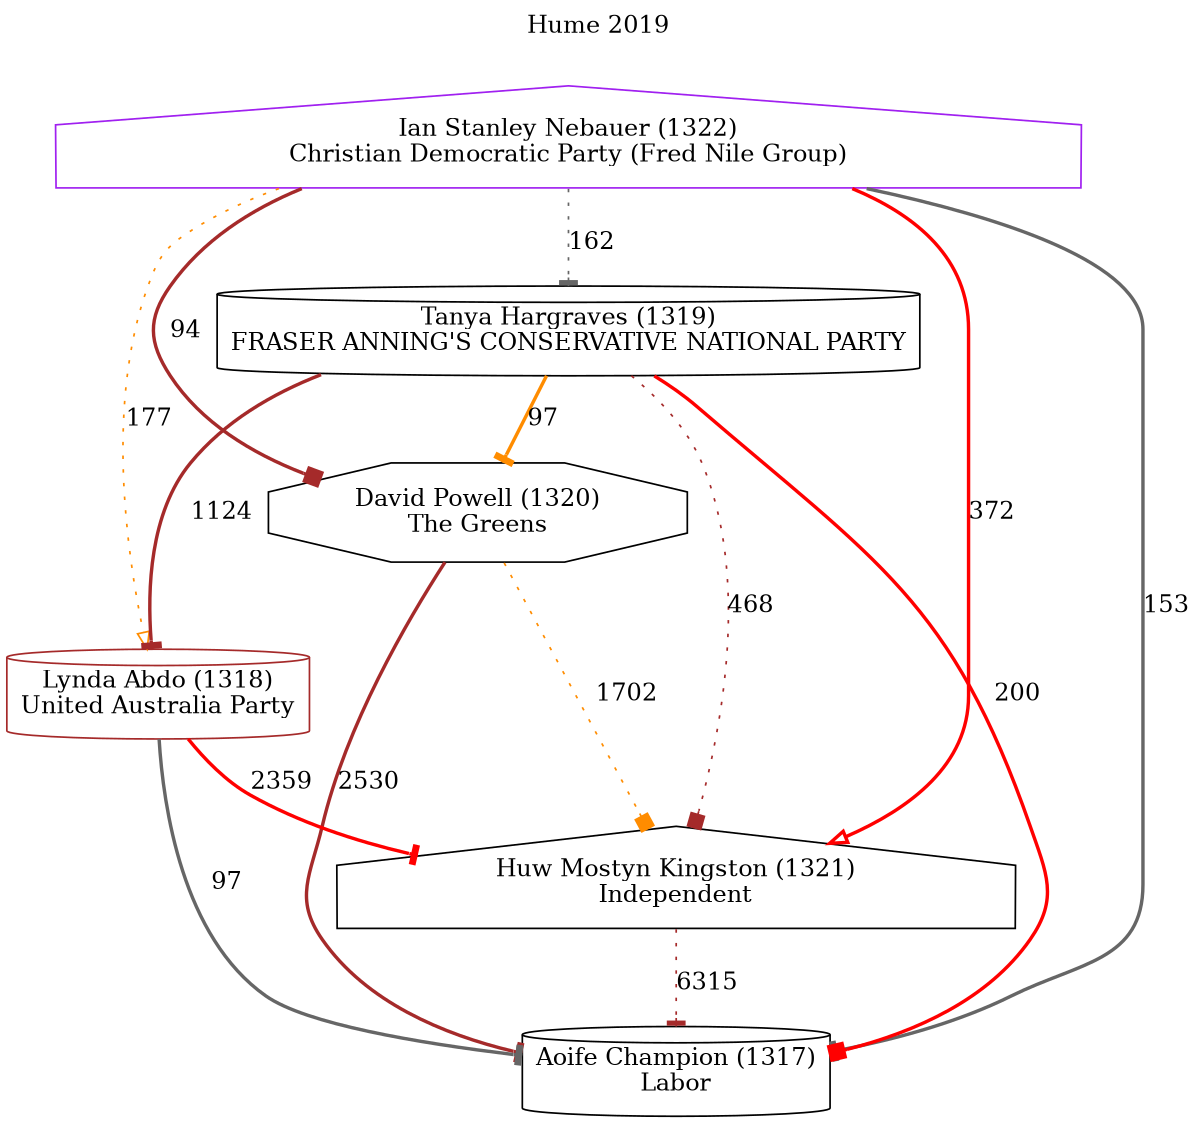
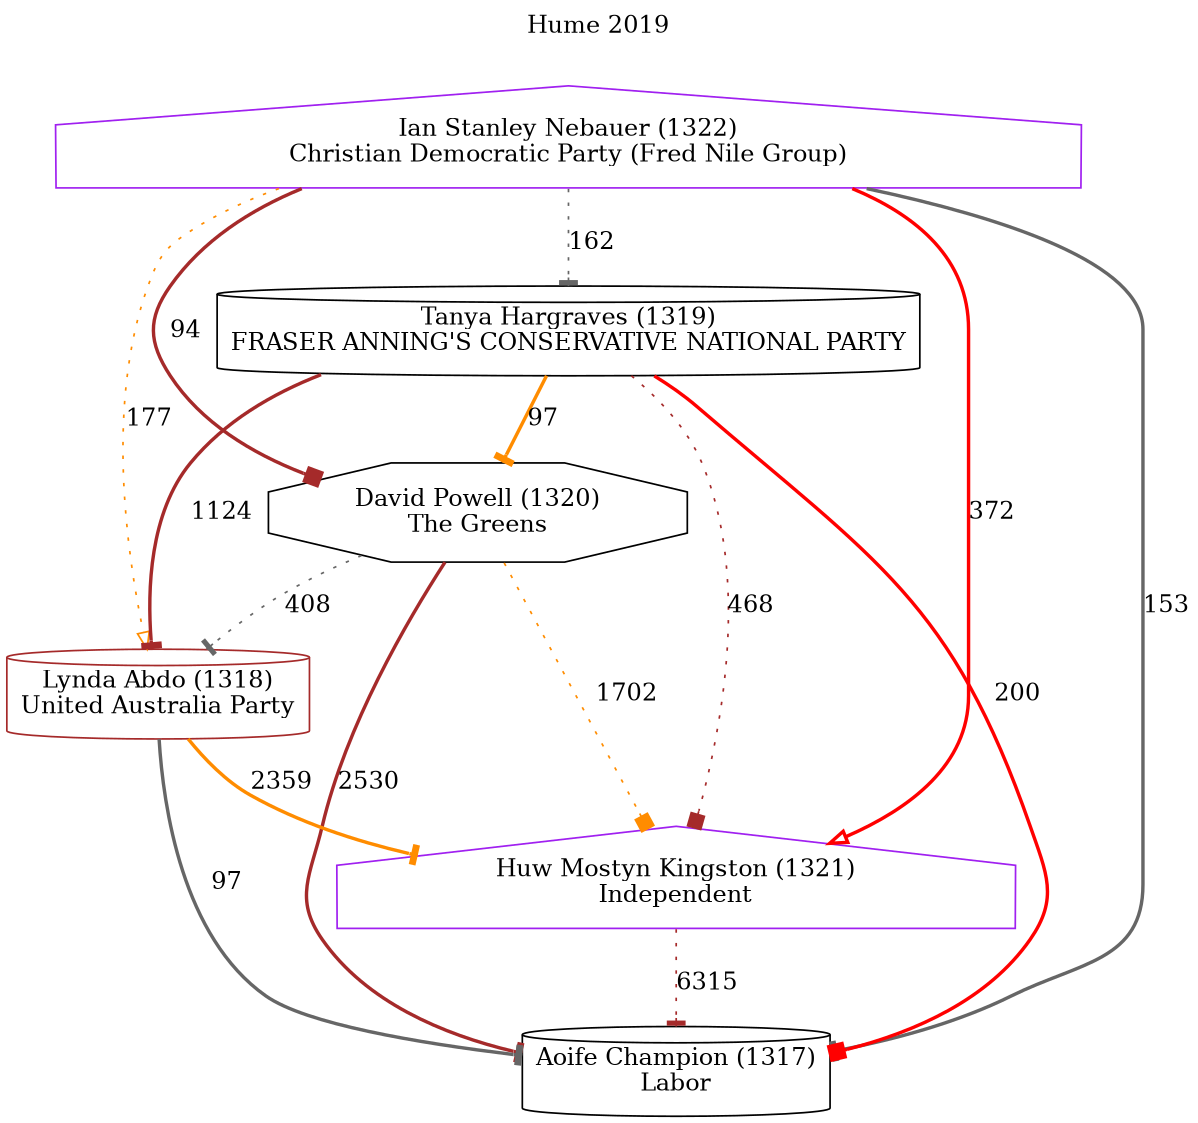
edge "David Powell (1320) The Greens" -> "Lynda Abdo (1318) United Australia Party": added, label "408"
edge "Lynda Abdo (1318) United Australia Party" -> "Huw Mostyn Kingston (1321) Independent": color red -> darkorange
node "Huw Mostyn Kingston (1321) Independent": color black -> purple
